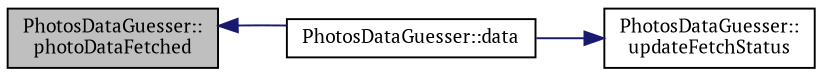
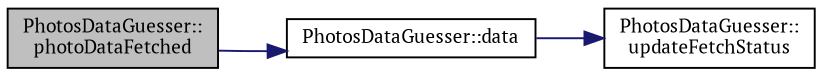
edge "PhotosDataGuesser::data" -> "PhotosDataGuesser:: photoDataFetched": reversed
